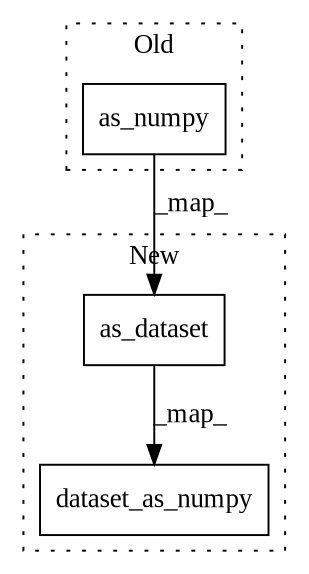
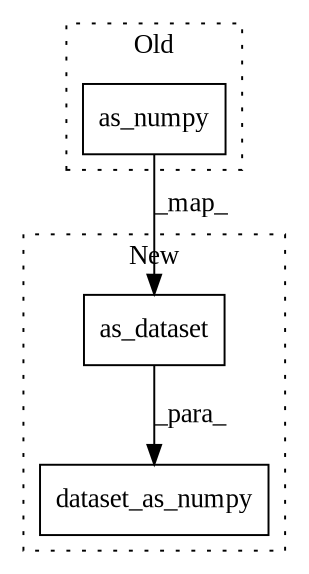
edge "as_dataset" -> "dataset_as_numpy": label "_map_" -> "_para_"
